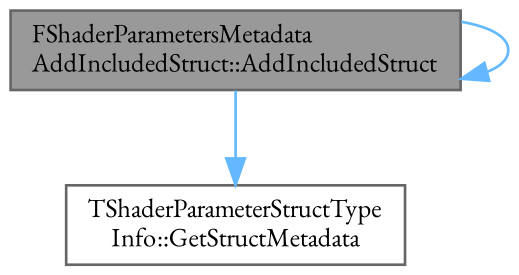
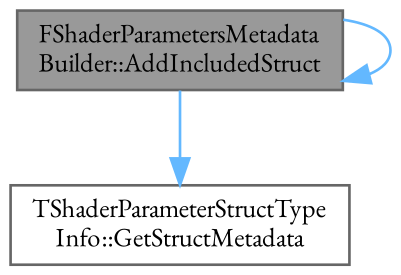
node "FShaderParametersMetadata AddIncludedStruct::AddIncludedStruct": label "FShaderParametersMetadata AddIncludedStruct::AddIncludedStruct" -> "FShaderParametersMetadata Builder::AddIncludedStruct"
